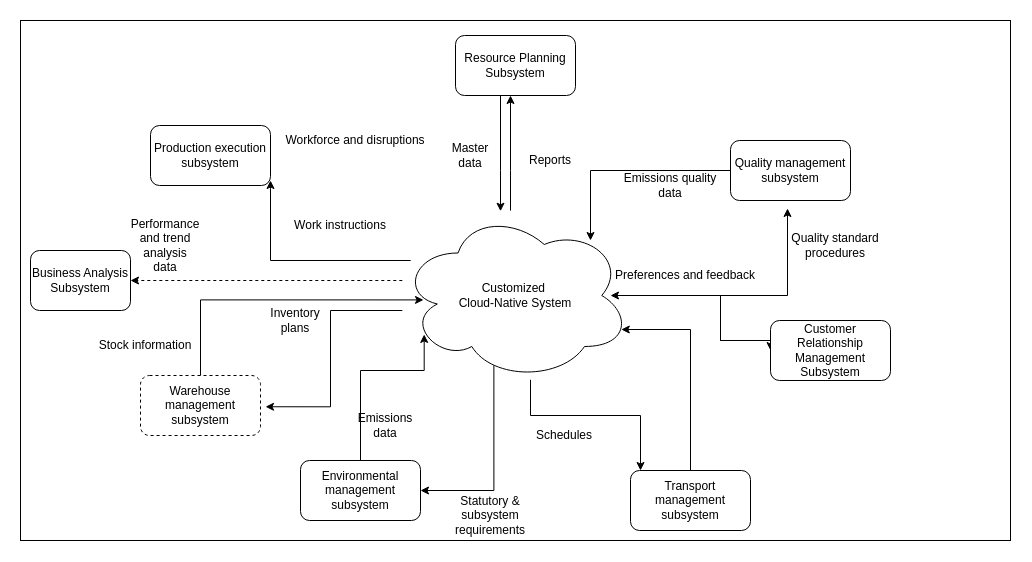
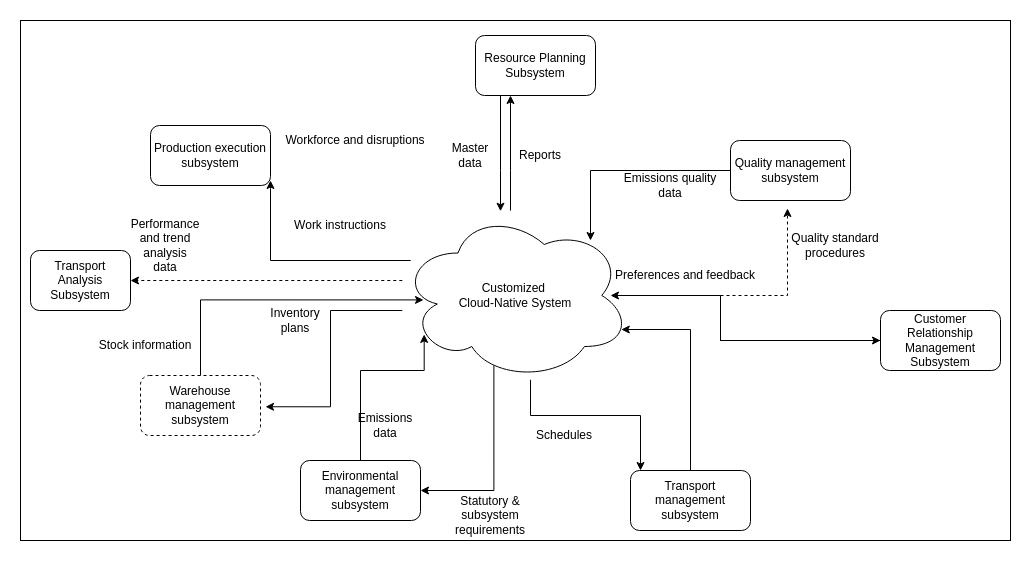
node "Resource Planning Subsystem": moved (516, 66) -> (536, 66)
node "Reports": moved (551, 161) -> (541, 156)
node "Business Analysis Subsystem": label "Business Analysis Subsystem" -> "Transport Analysis Subsystem"
edge "Customized Cloud-Native System" -> "Quality management subsystem": style solid -> dashed
node "Customer Relationship Management Subsystem": moved (831, 351) -> (941, 341)
